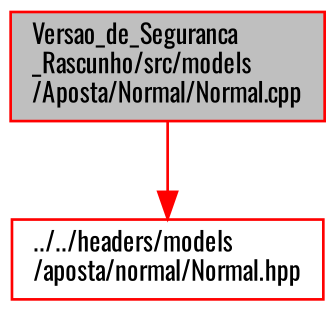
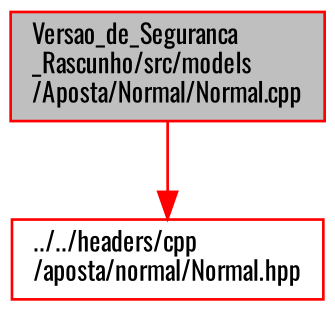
node "../../headers/models /aposta/normal/Normal.hpp": label "../../headers/models /aposta/normal/Normal.hpp" -> "../../headers/cpp /aposta/normal/Normal.hpp"
